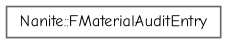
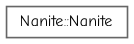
node "Nanite::FMaterialAuditEntry": label "Nanite::FMaterialAuditEntry" -> "Nanite::Nanite"
